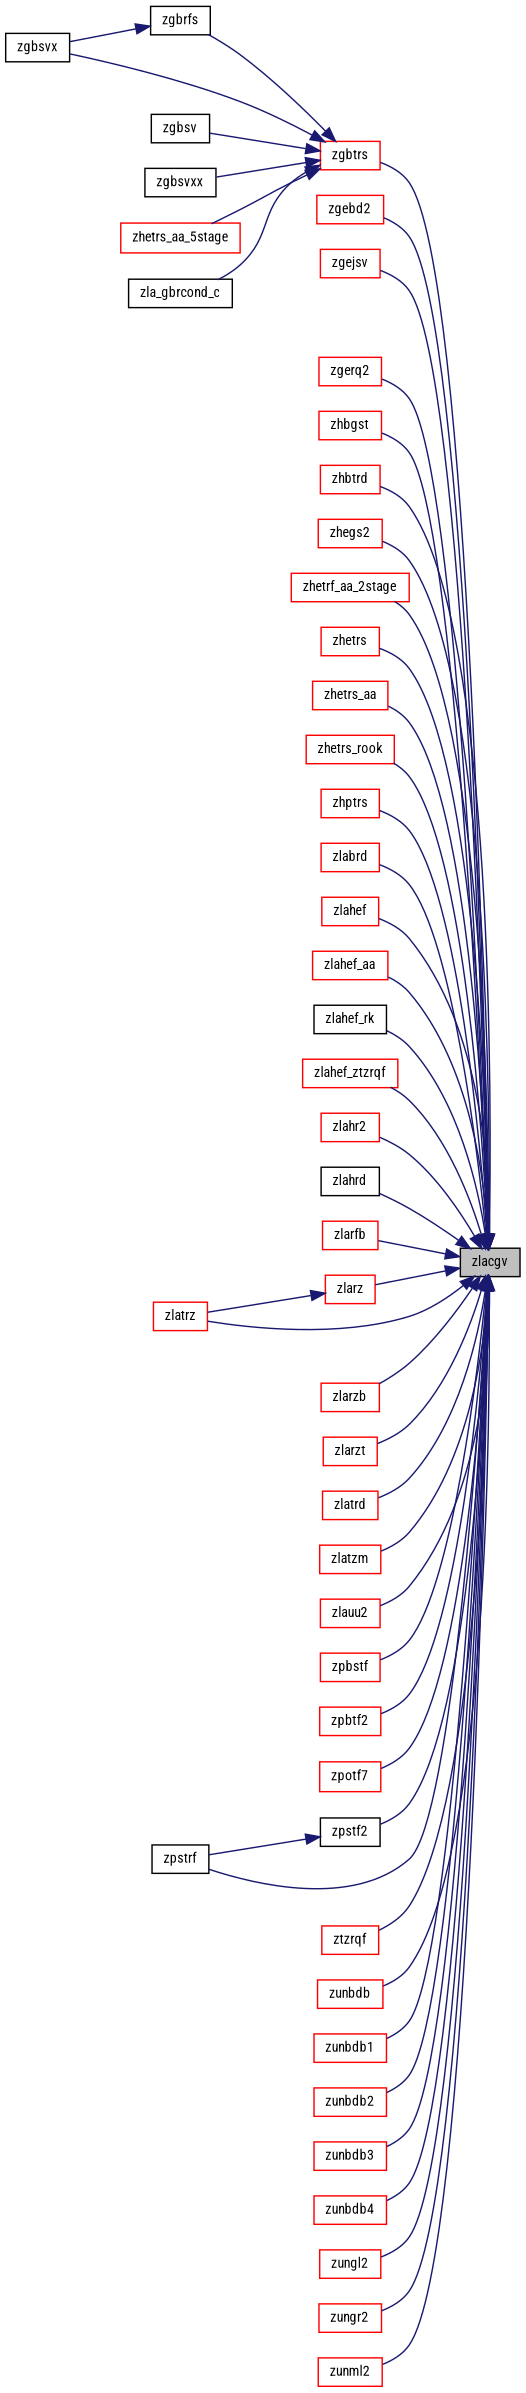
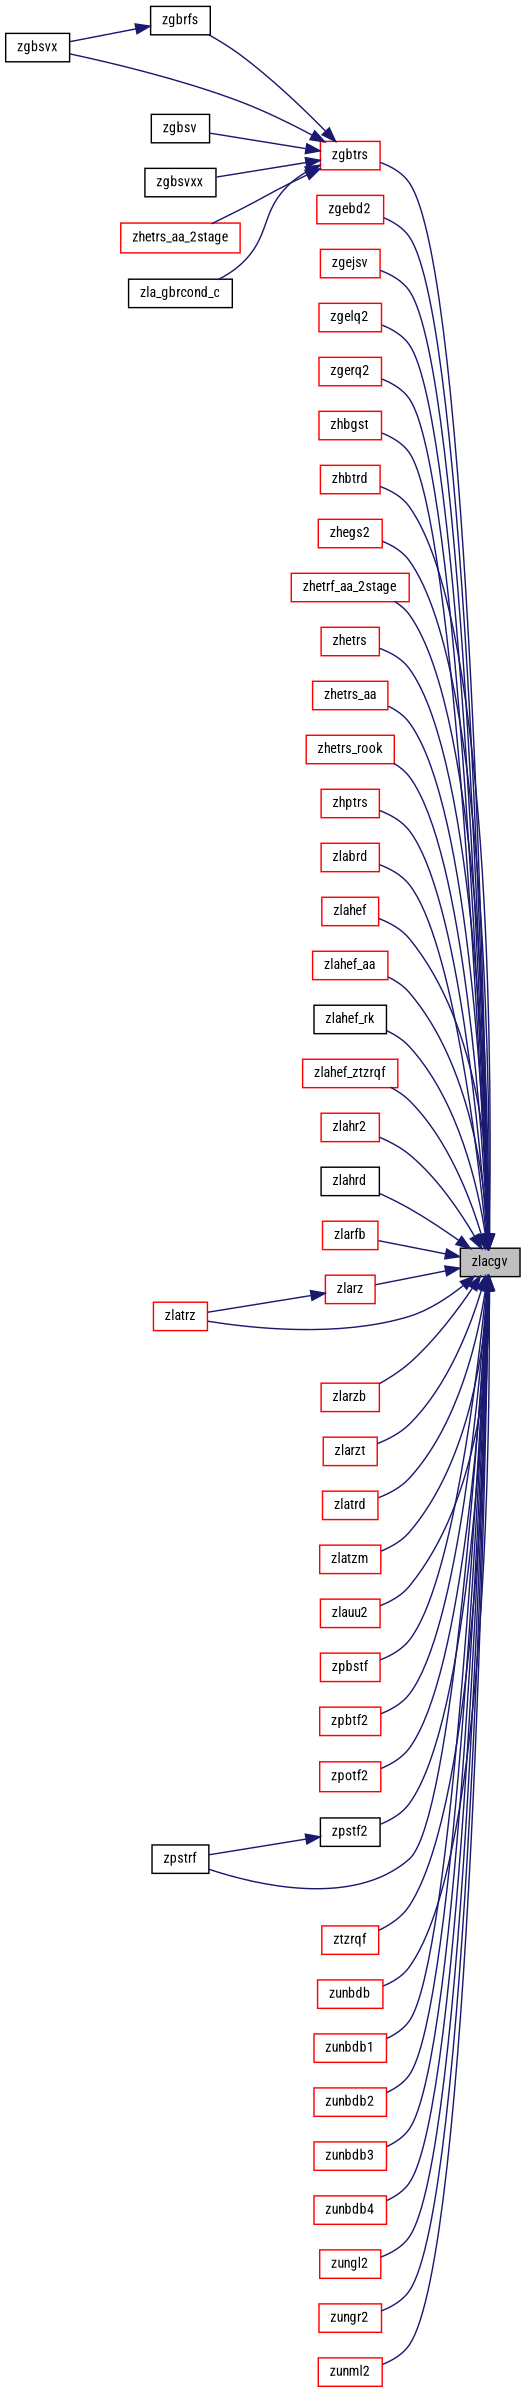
node "zhetrs_aa_5stage": label "zhetrs_aa_5stage" -> "zhetrs_aa_2stage"
node "zgelq2": added
node "zpotf7": label "zpotf7" -> "zpotf2"
